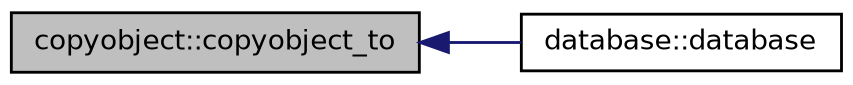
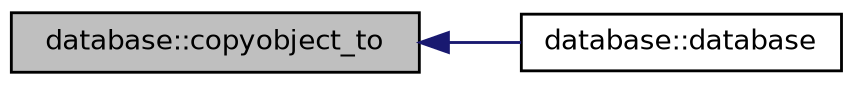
node "copyobject::copyobject_to": label "copyobject::copyobject_to" -> "database::copyobject_to"
